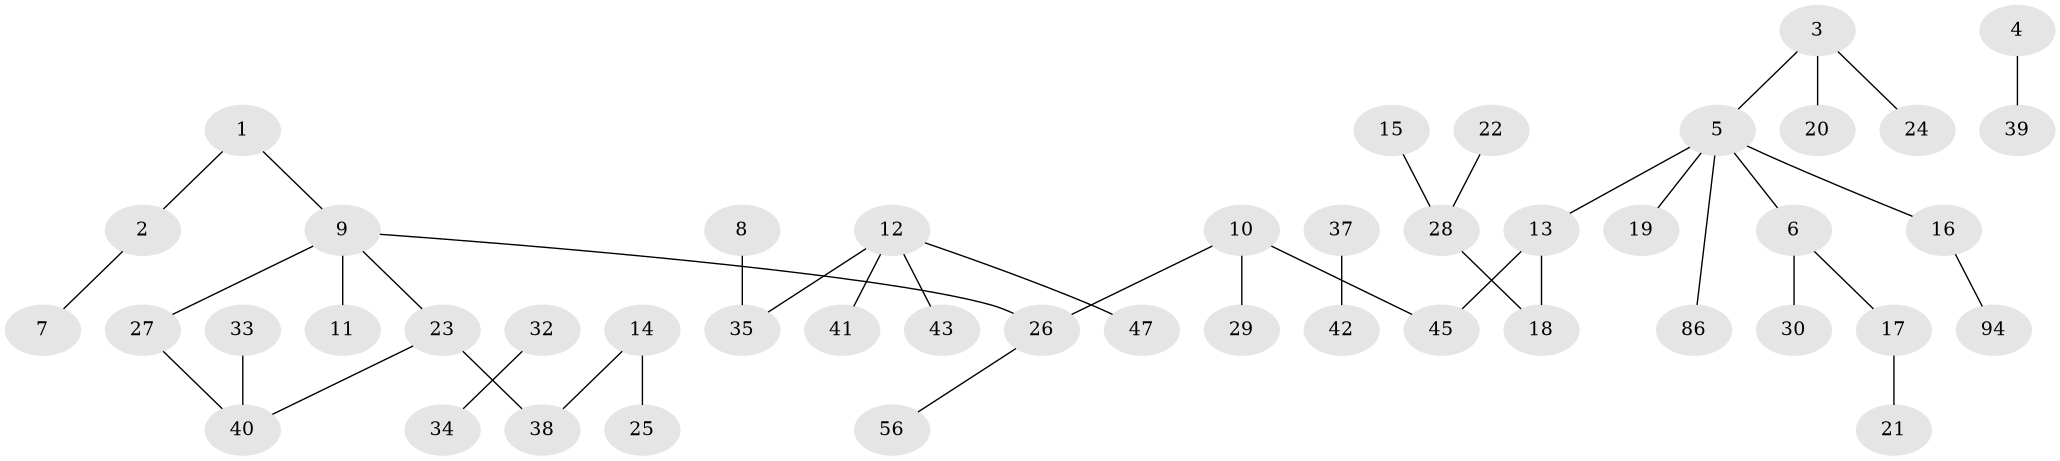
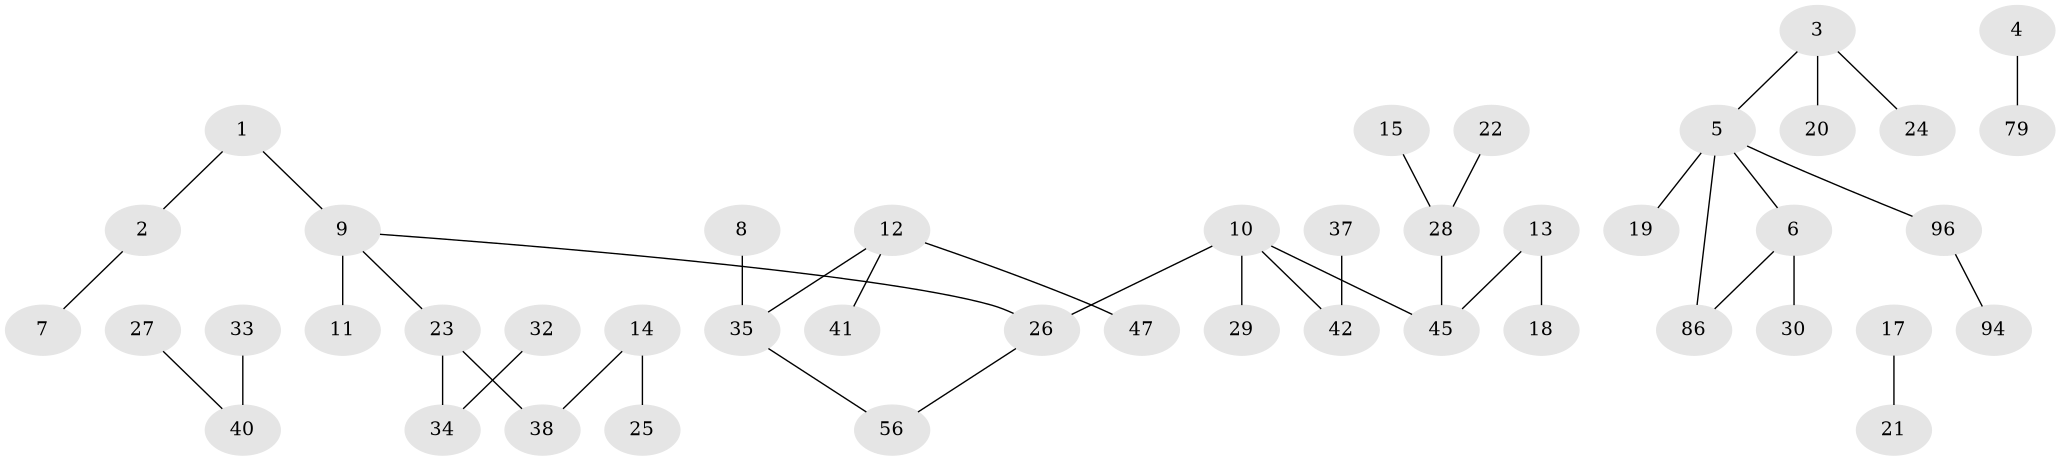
node "39": label "39" -> "79"
edge "5" -- "13": removed
node "16": label "16" -> "96"
edge "28" -- "18": now "28" -- "45"
edge "9" -- "27": removed
edge "10" -- "42": added
edge "6" -- "17": now "6" -- "86"
node "43": removed
edge "23" -- "40": now "23" -- "34"
edge "35" -- "56": added
